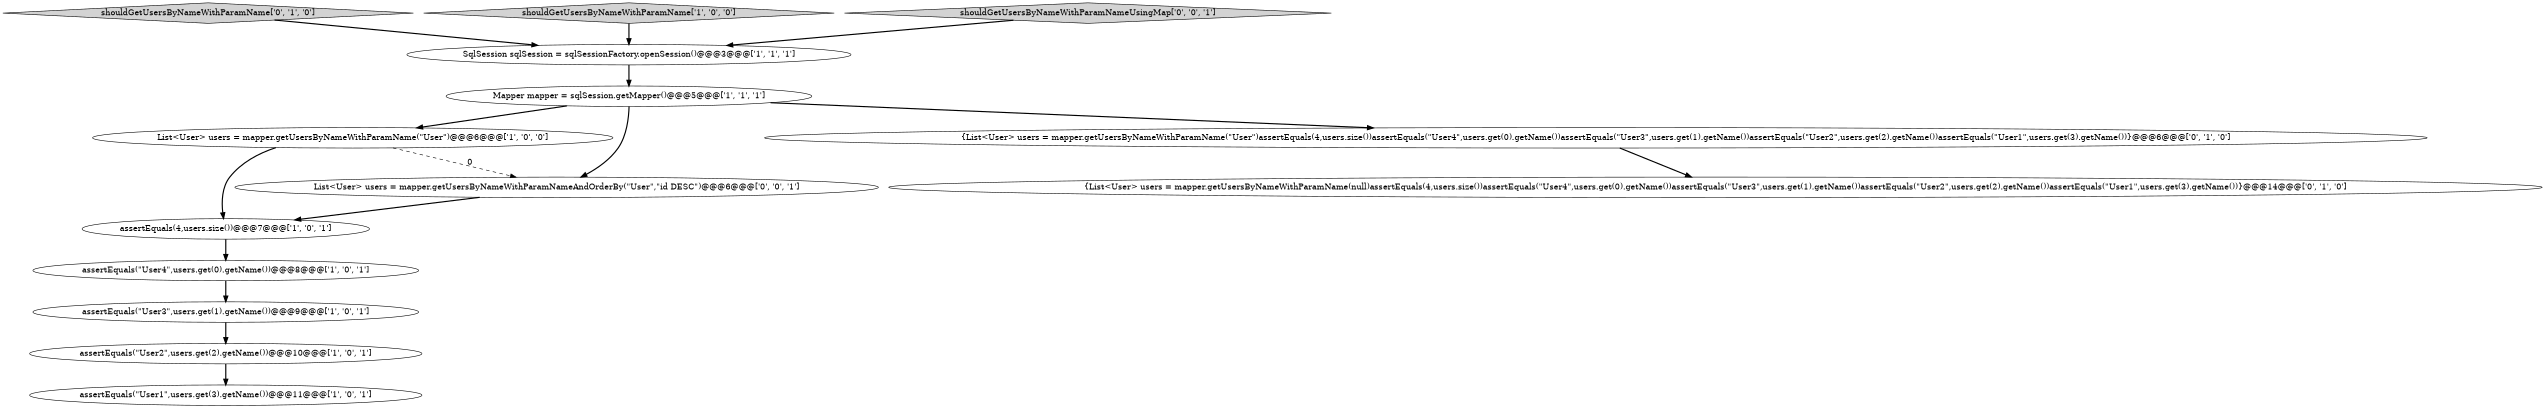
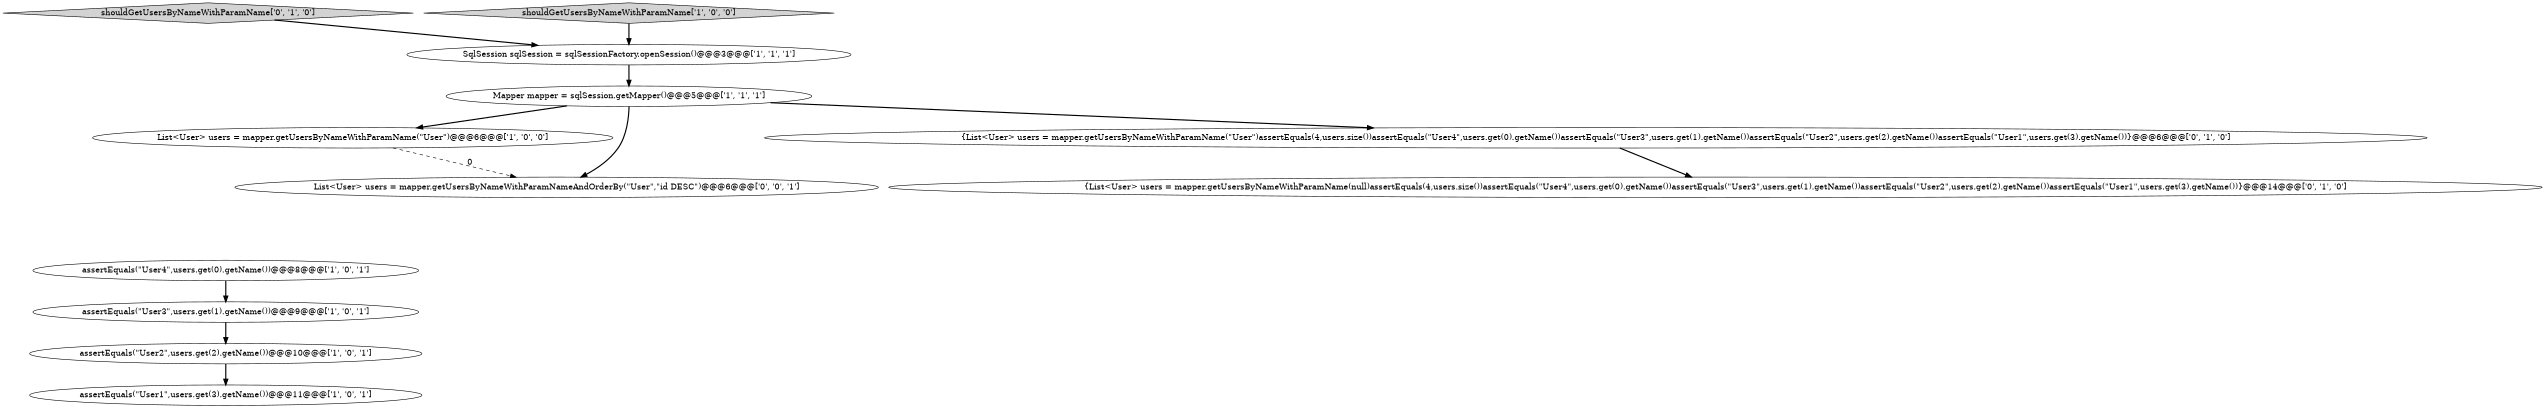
node "shouldGetUsersByNameWithParamNameUsingMap['0', '0', '1']": removed
node "assertEquals(4,users.size())@@@7@@@['1', '0', '1']": removed
